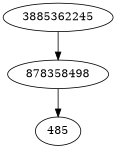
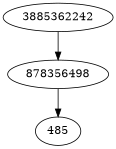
node "3885362245": label "3885362245" -> "3885362242"
node "878358498": label "878358498" -> "878356498"
